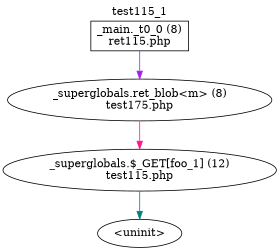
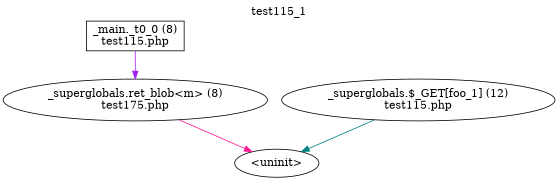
node "_main._t0_0 (8) ret115.php": label "_main._t0_0 (8) ret115.php" -> "_main._t0_0 (8) test115.php"
edge "_superglobals.ret_blob<m> (8) test175.php" -> "_superglobals.$_GET[foo_1] (12) test115.php": now "_superglobals.ret_blob<m> (8) test175.php" -> "<uninit>"
